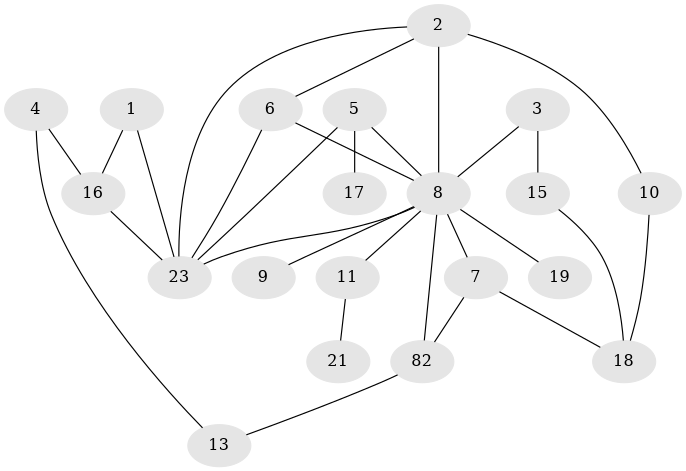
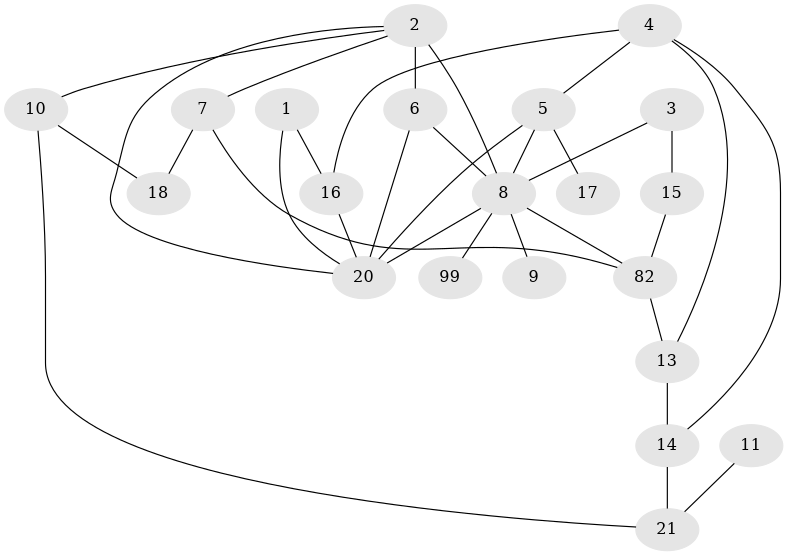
edge "4" -- "5": added
edge "8" -- "11": removed
edge "8" -- "7": now "2" -- "7"
edge "15" -- "18": now "15" -- "82"
node "23": label "23" -> "20"
node "19": label "19" -> "99"
node "14": added
edge "10" -- "21": added
